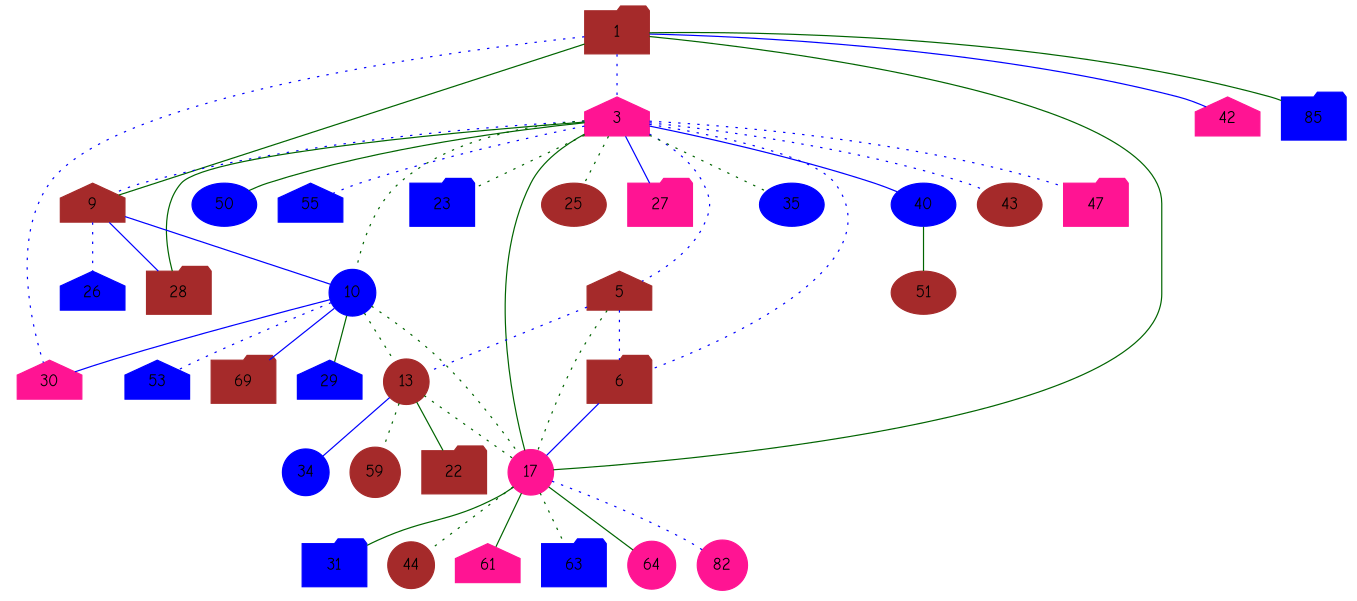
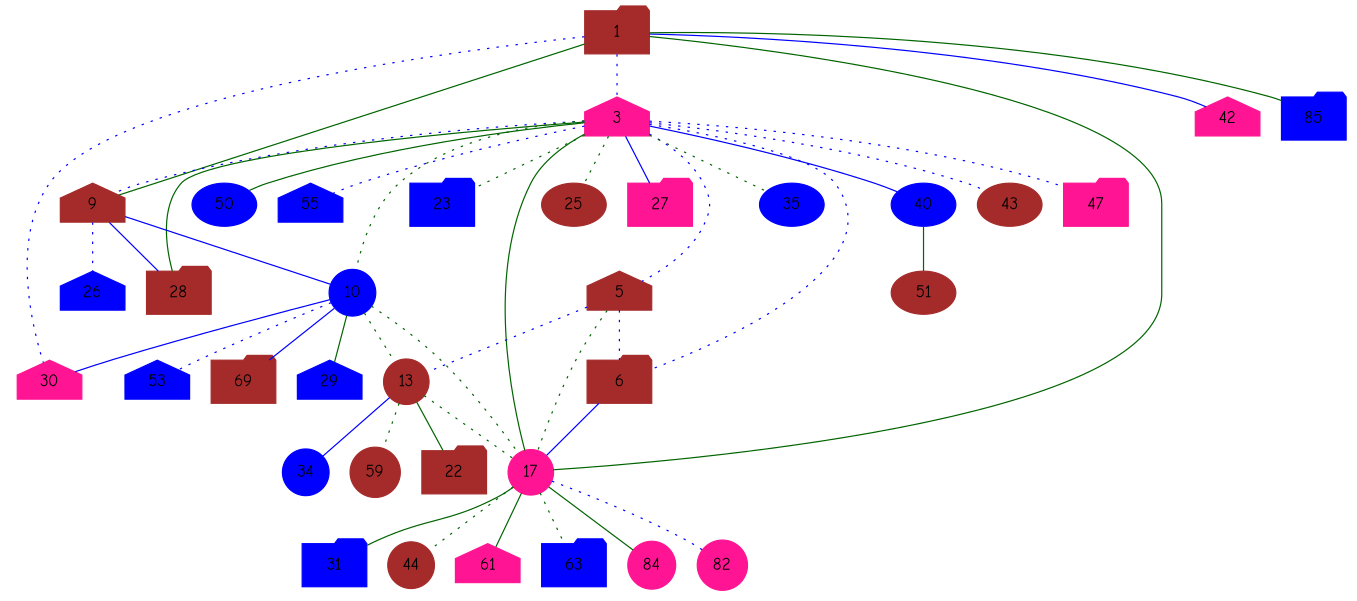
node "64": label "64" -> "84"
